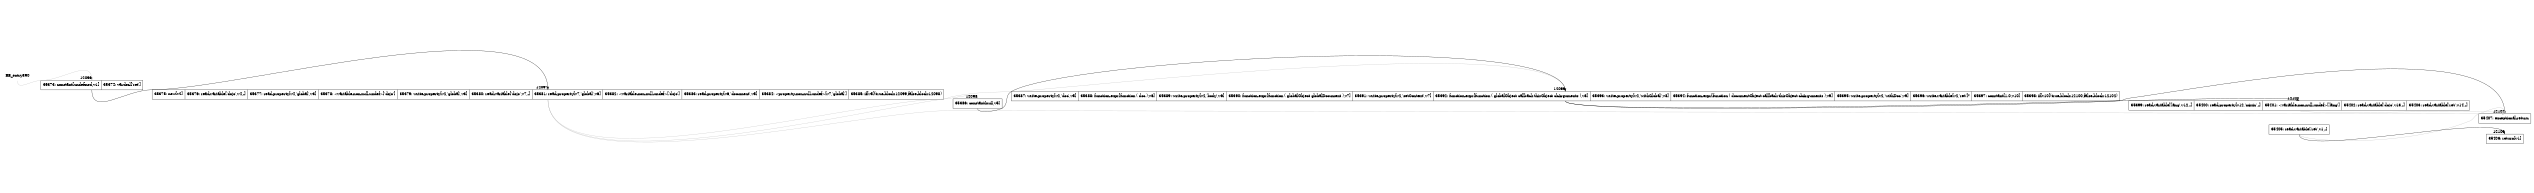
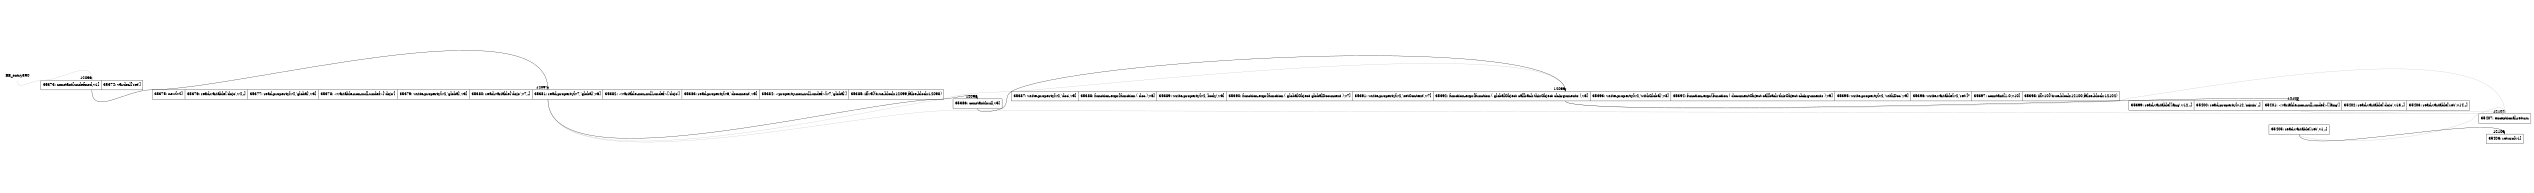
edge "35387: write-property[v2,'doc',v5]" -> "35407: exceptional-return": color black -> gray
edge "35375: new[v2]" -> "35386: constant[null,v5]": color gray -> black
